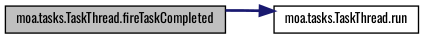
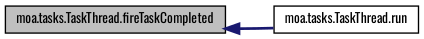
edge "moa.tasks.TaskThread.fireTaskCompleted" -> "moa.tasks.TaskThread.run": reversed
